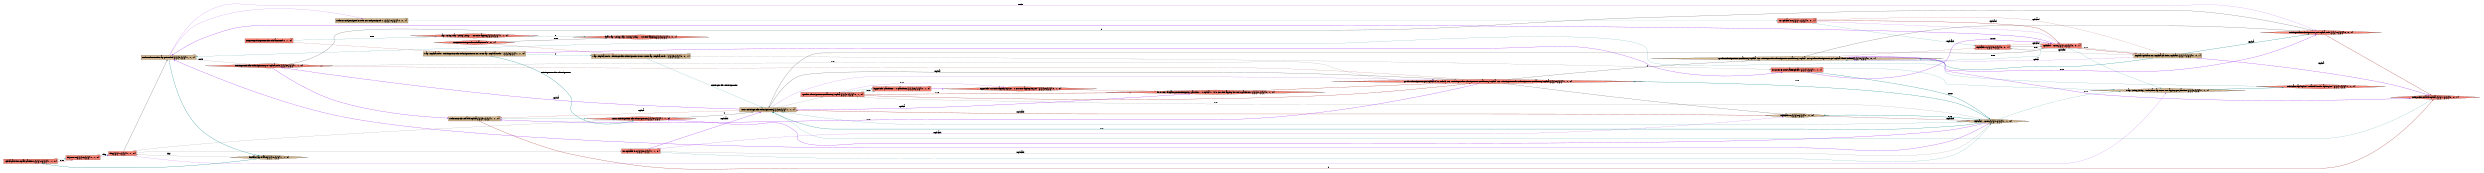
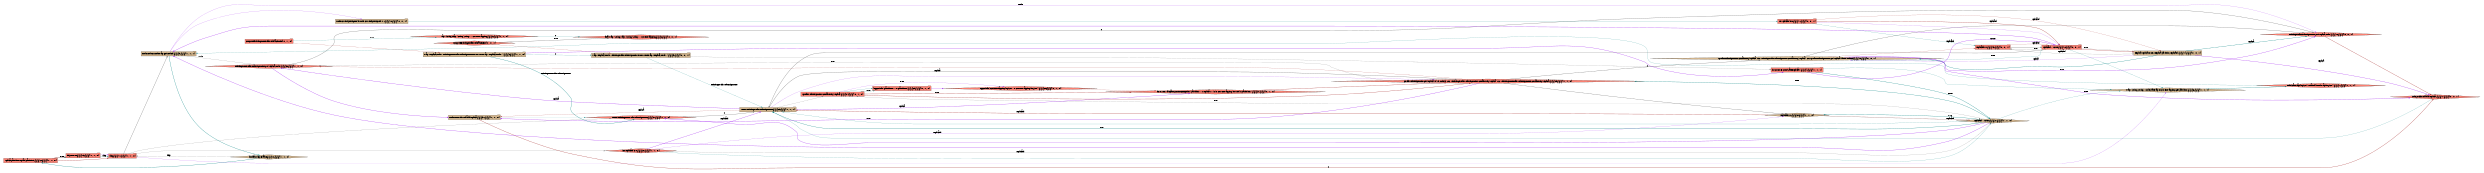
node "int replicaId = 0@@@20@@@['1', '1', '0']": shape folder -> diamond
edge "replica.partition.equals(partition)@@@12@@@['1', '1', '0']" -> "skip@@@17@@@['1', '1', '0']": added
